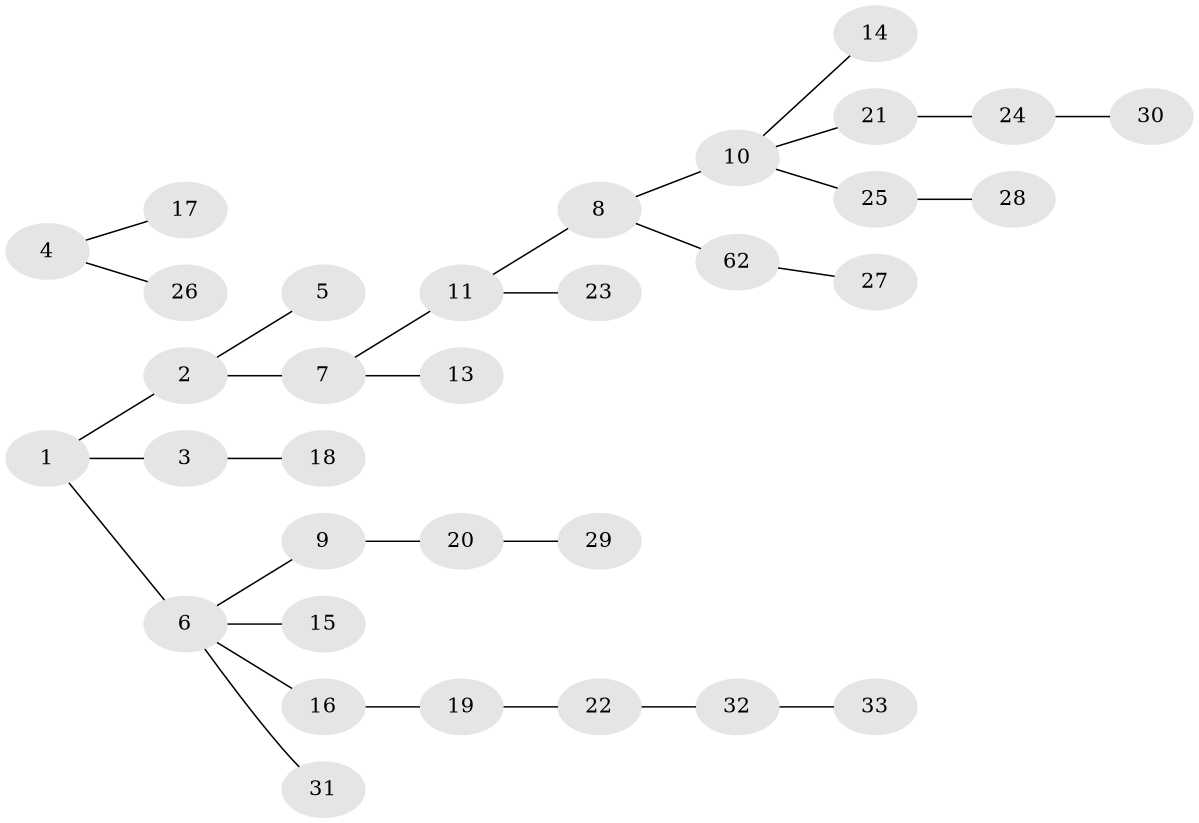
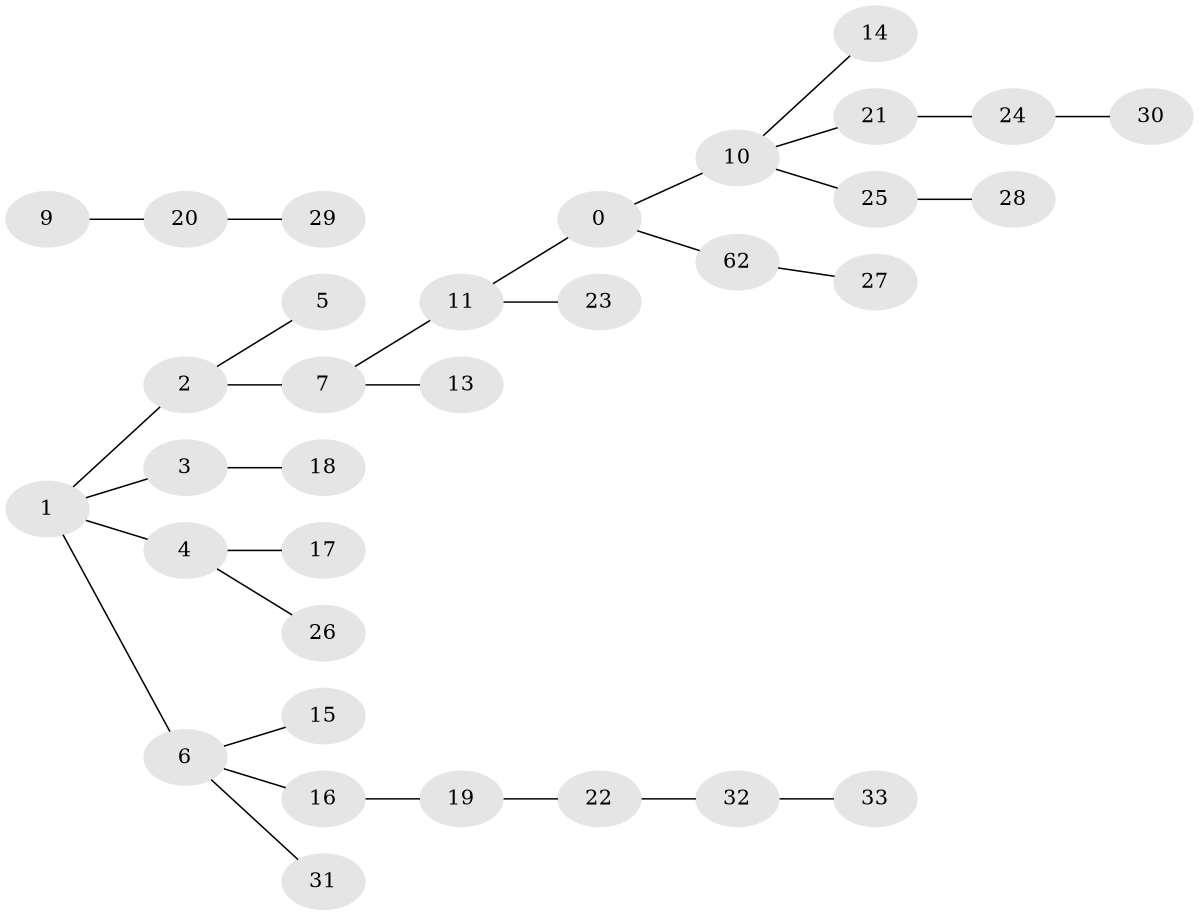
node "8": label "8" -> "0"
edge "1" -- "4": added
edge "9" -- "6": removed
